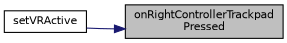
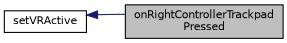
edge "setVRActive" -> "onRightControllerTrackpad Pressed": reversed
